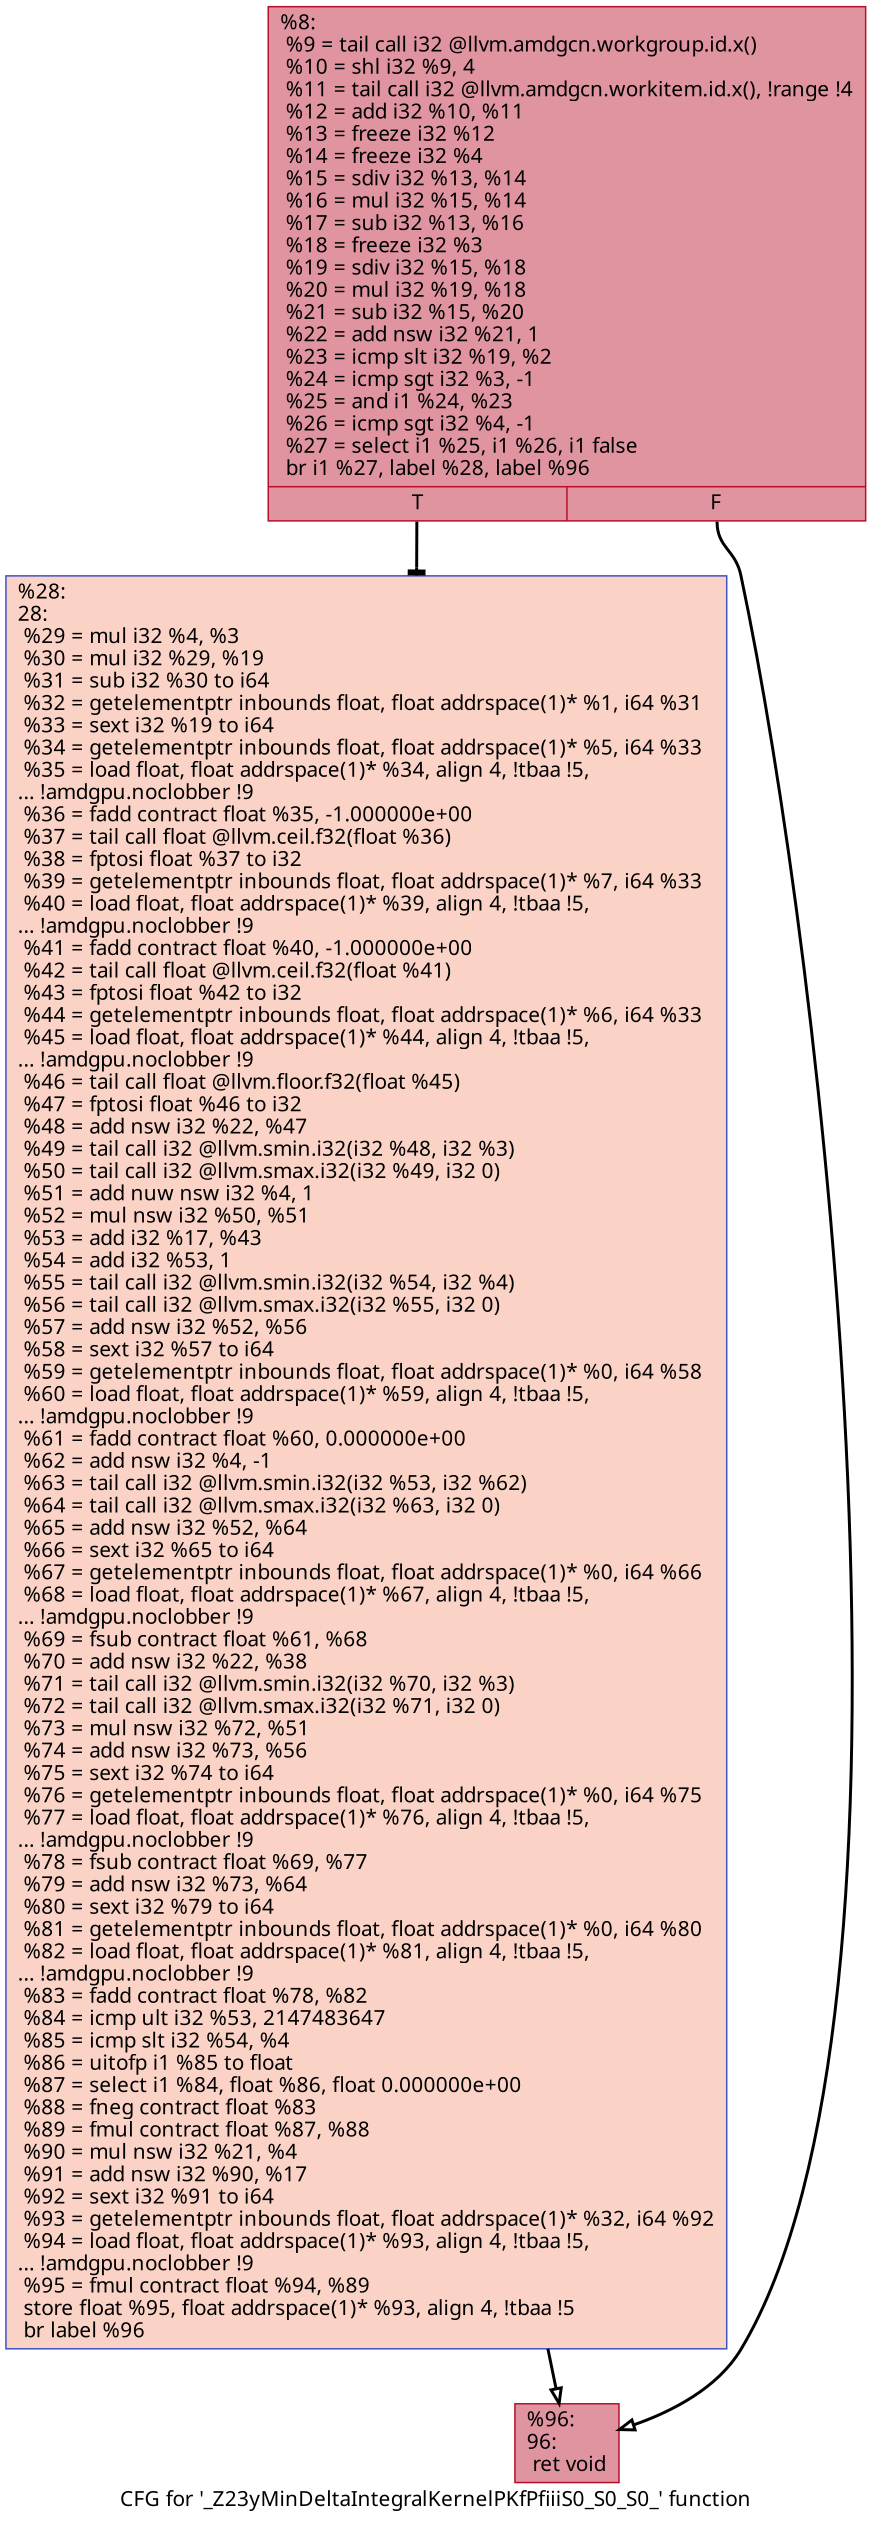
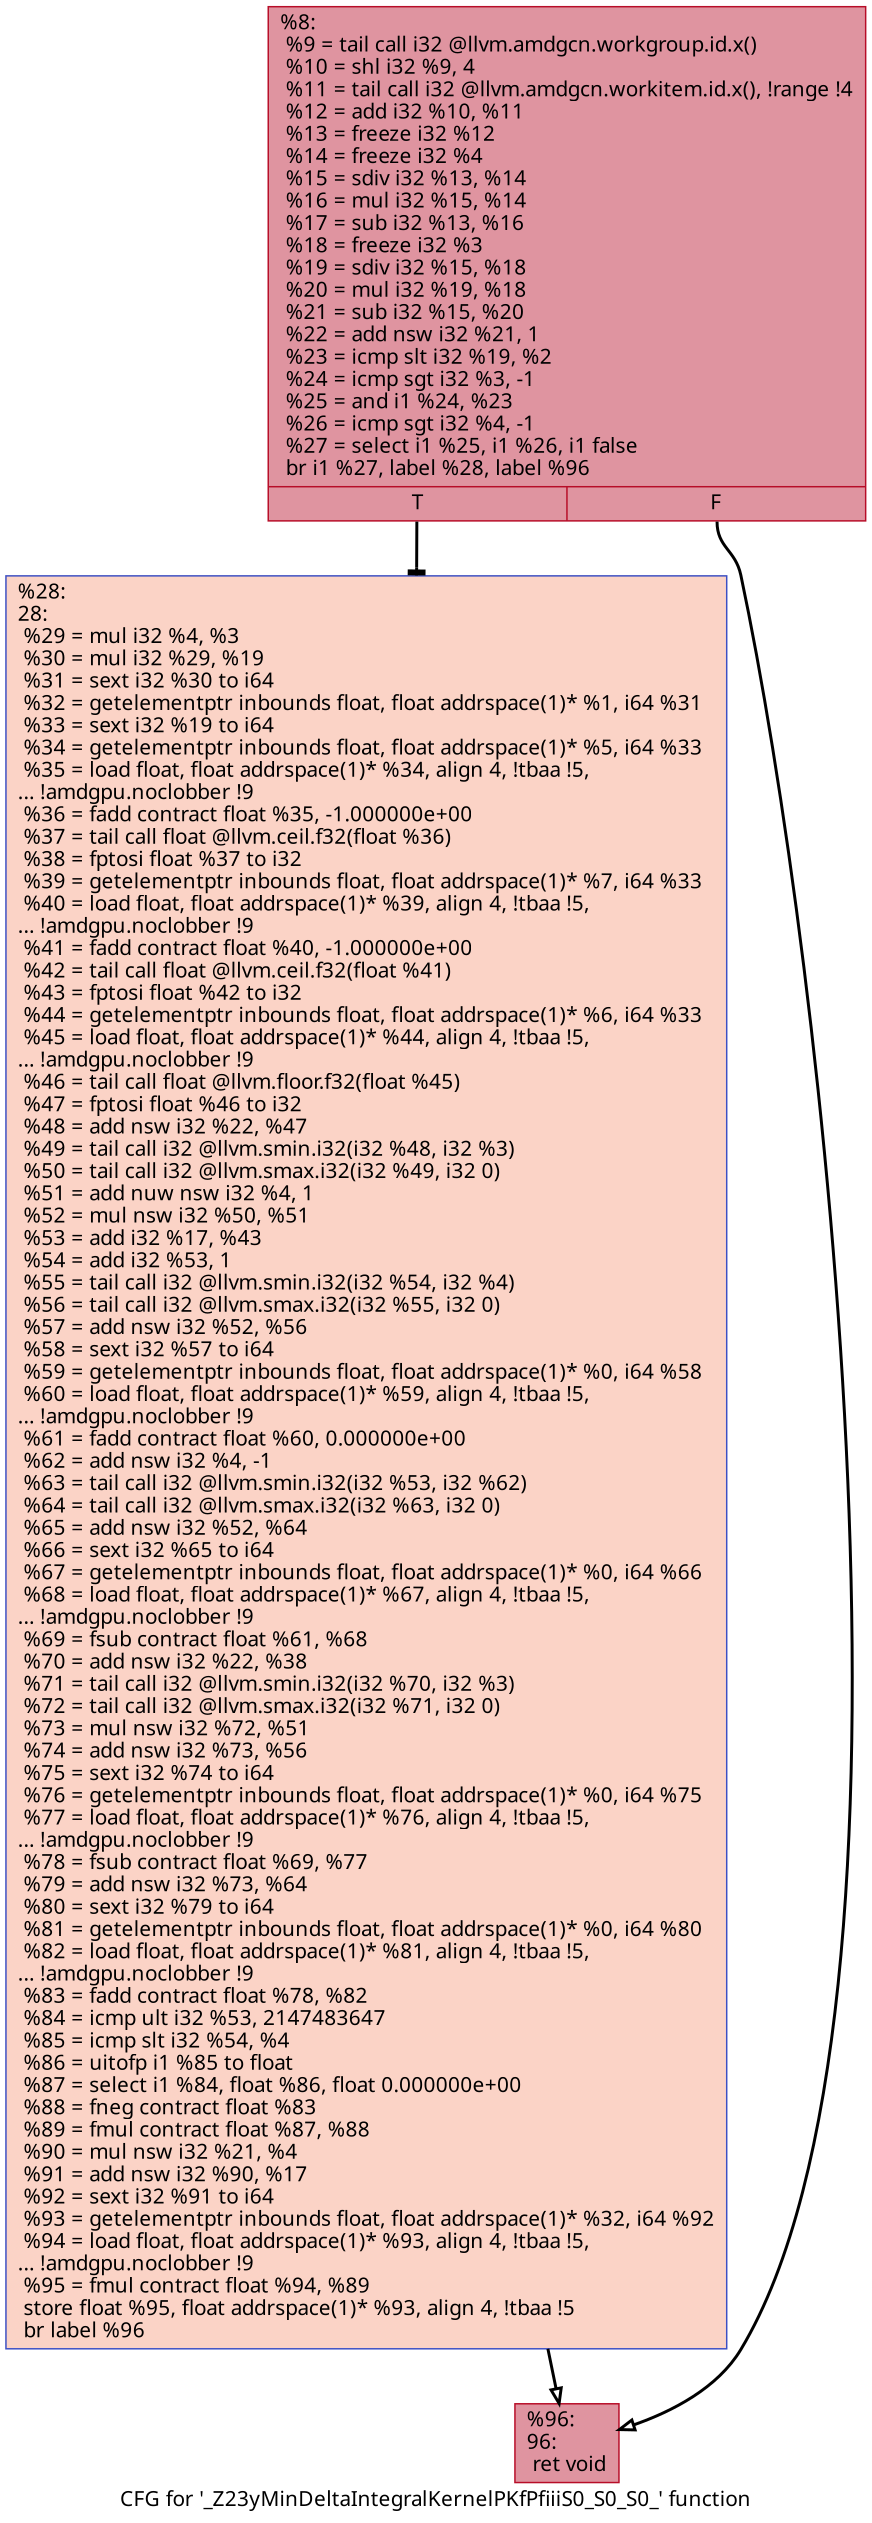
node "%28:": text "%31 = sub i32 %30 to i64" -> "%31 = sext i32 %30 to i64"
